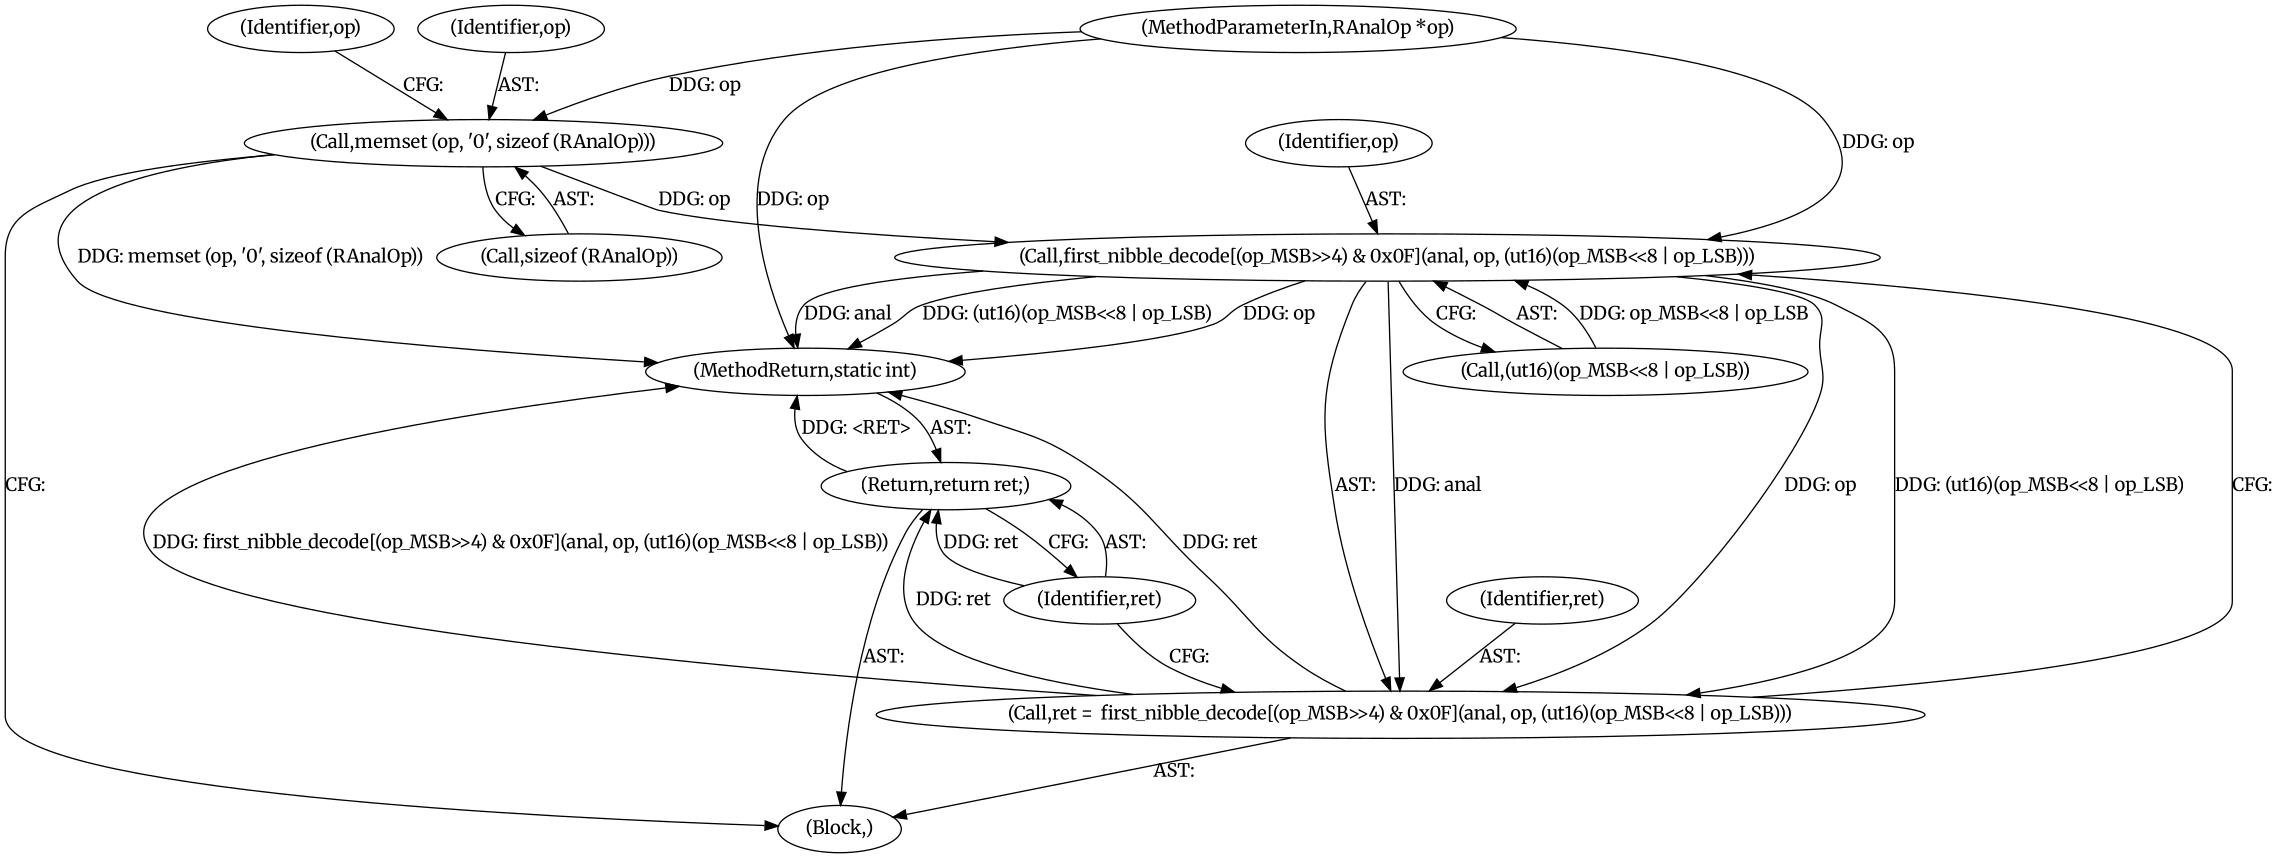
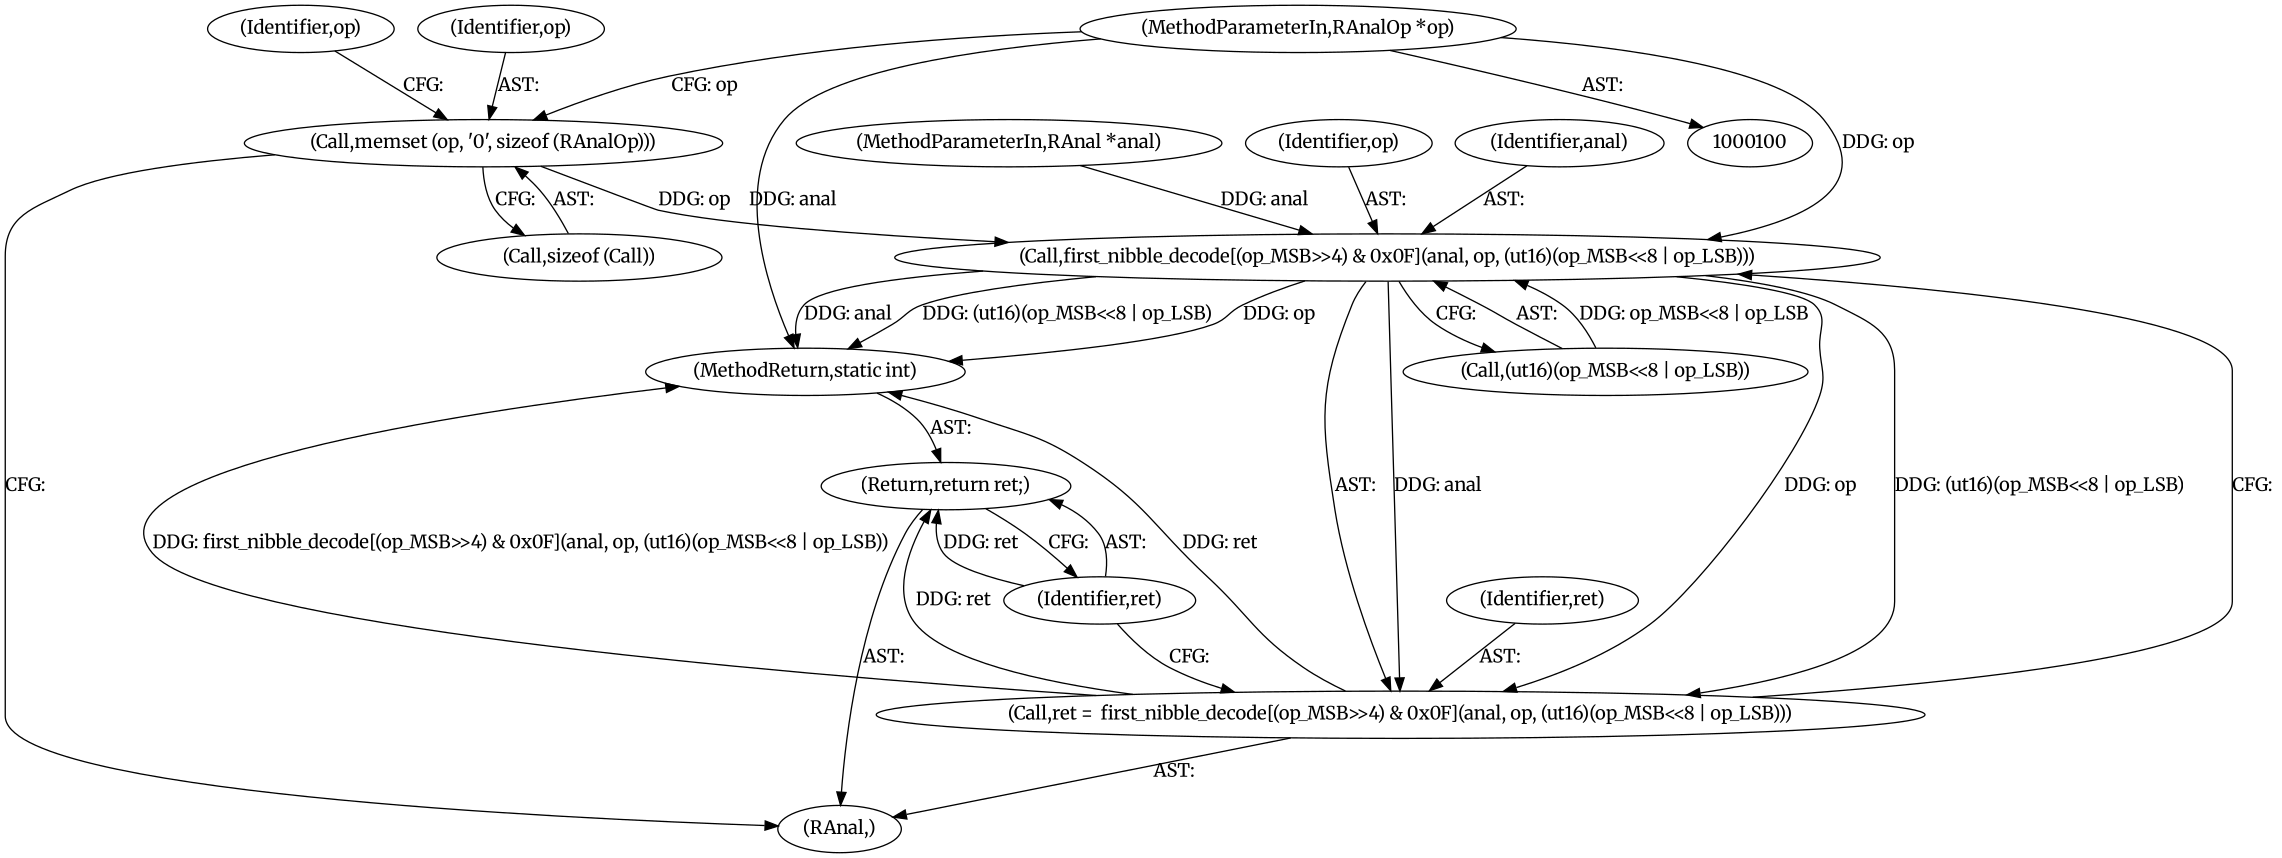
edge "(MethodParameterIn,RAnalOp *op)" -> "(Call,memset (op, '0', sizeof (RAnalOp)))": label "DDG: op" -> "CFG: op"
node "(MethodParameterIn,RAnal *anal)": added
node "(Identifier,anal)": added
node "1000100": added
edge "(MethodParameterIn,RAnalOp *op)" -> "(MethodReturn,static int)": label "DDG: op" -> "DDG: anal"
node "(Call,sizeof (RAnalOp))": label "(Call,sizeof (RAnalOp))" -> "(Call,sizeof (Call))"
edge "(Call,memset (op, '0', sizeof (RAnalOp)))" -> "(MethodReturn,static int)": removed, label "DDG: memset (op, '0', sizeof (RAnalOp))"
edge "(Return,return ret;)" -> "(MethodReturn,static int)": removed, label "DDG: <RET>"
node "(Block,)": label "(Block,)" -> "(RAnal,)"
